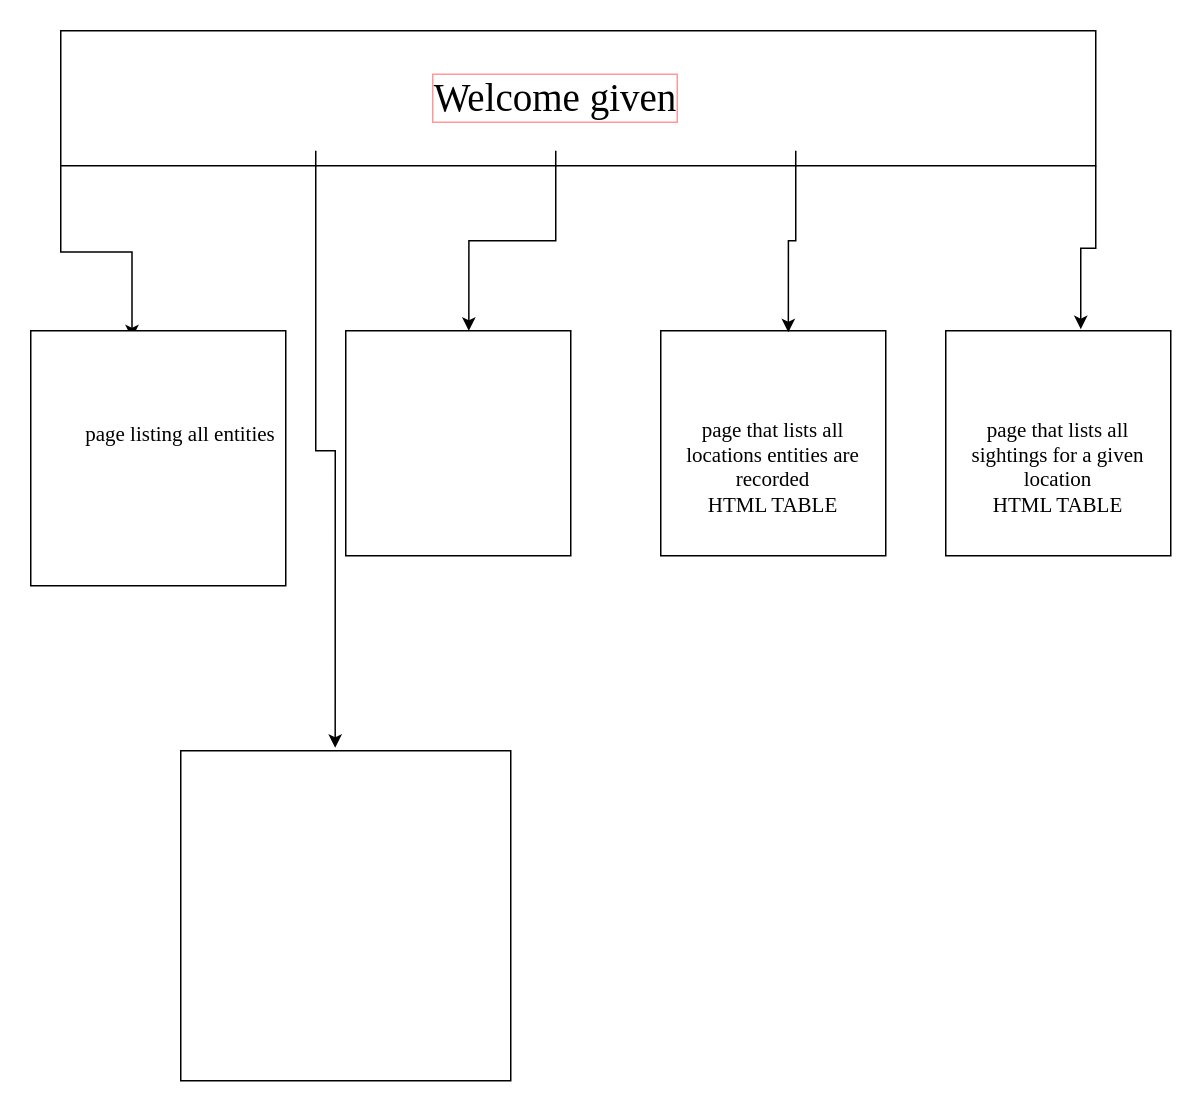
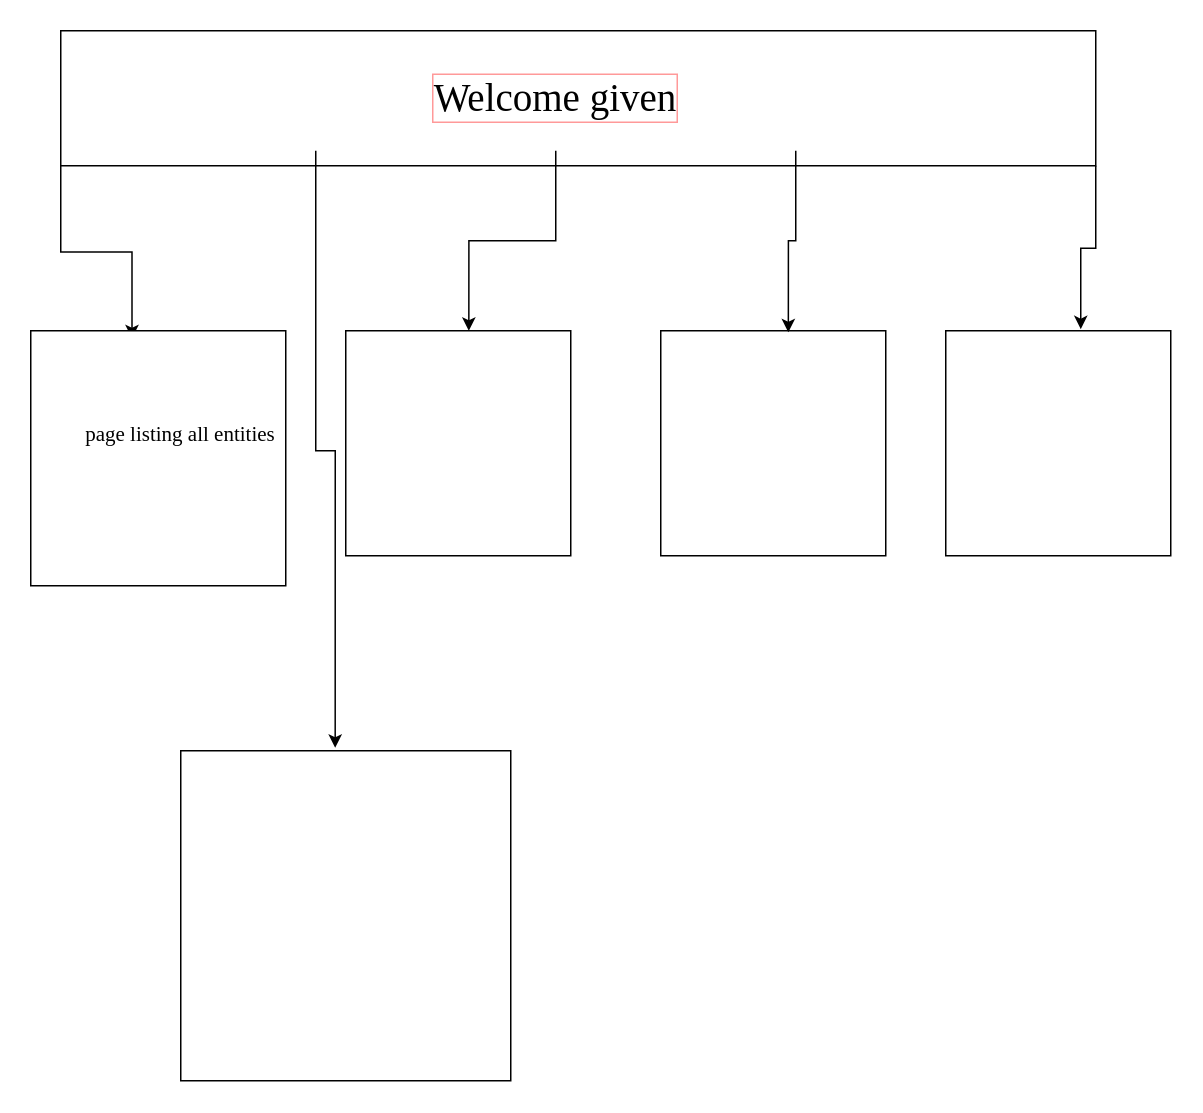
node "page that lists all locations entities are recorded HTML TABLE": removed
node "page that lists all sightings for a given location HTML TABLE": removed
